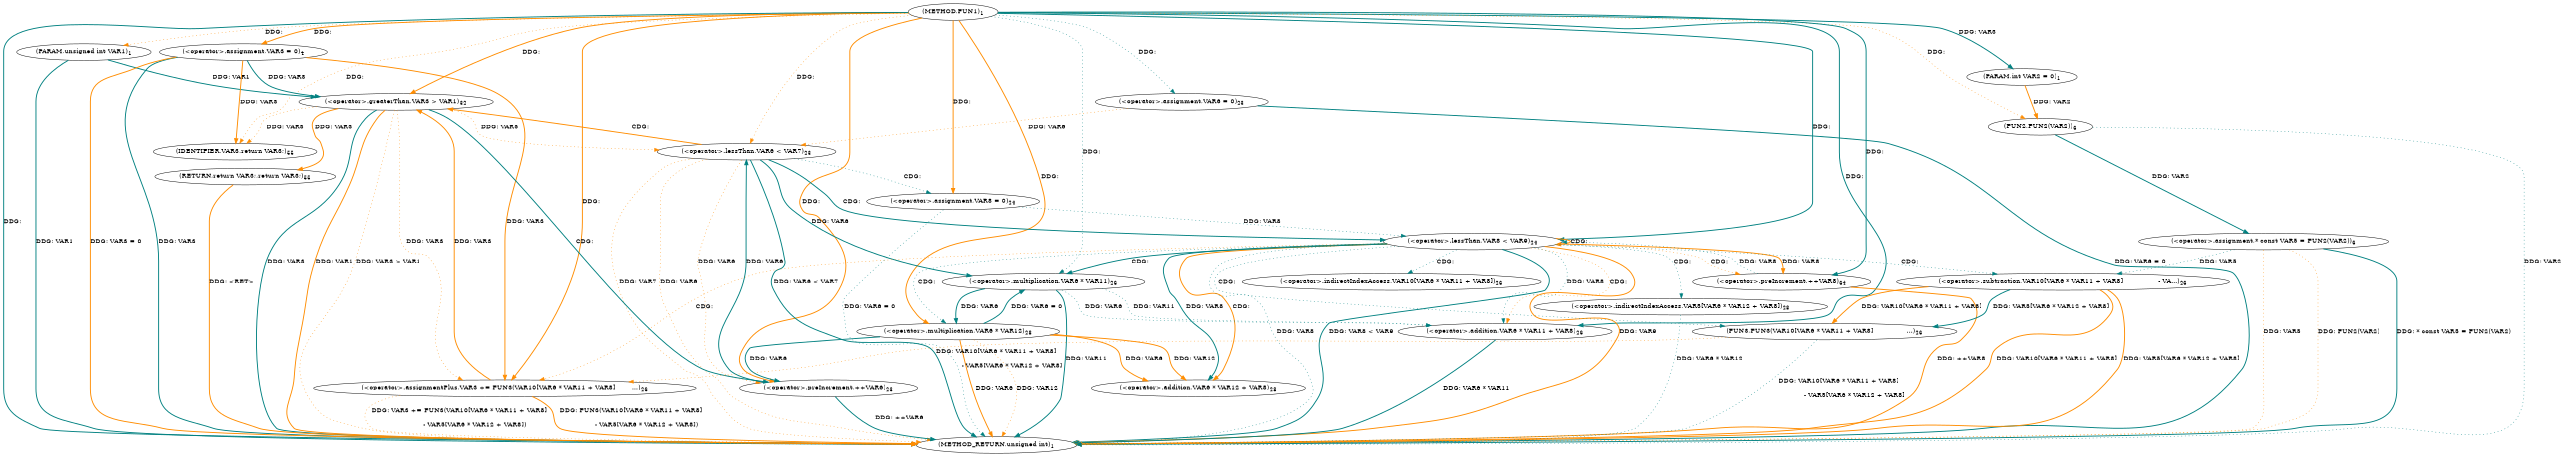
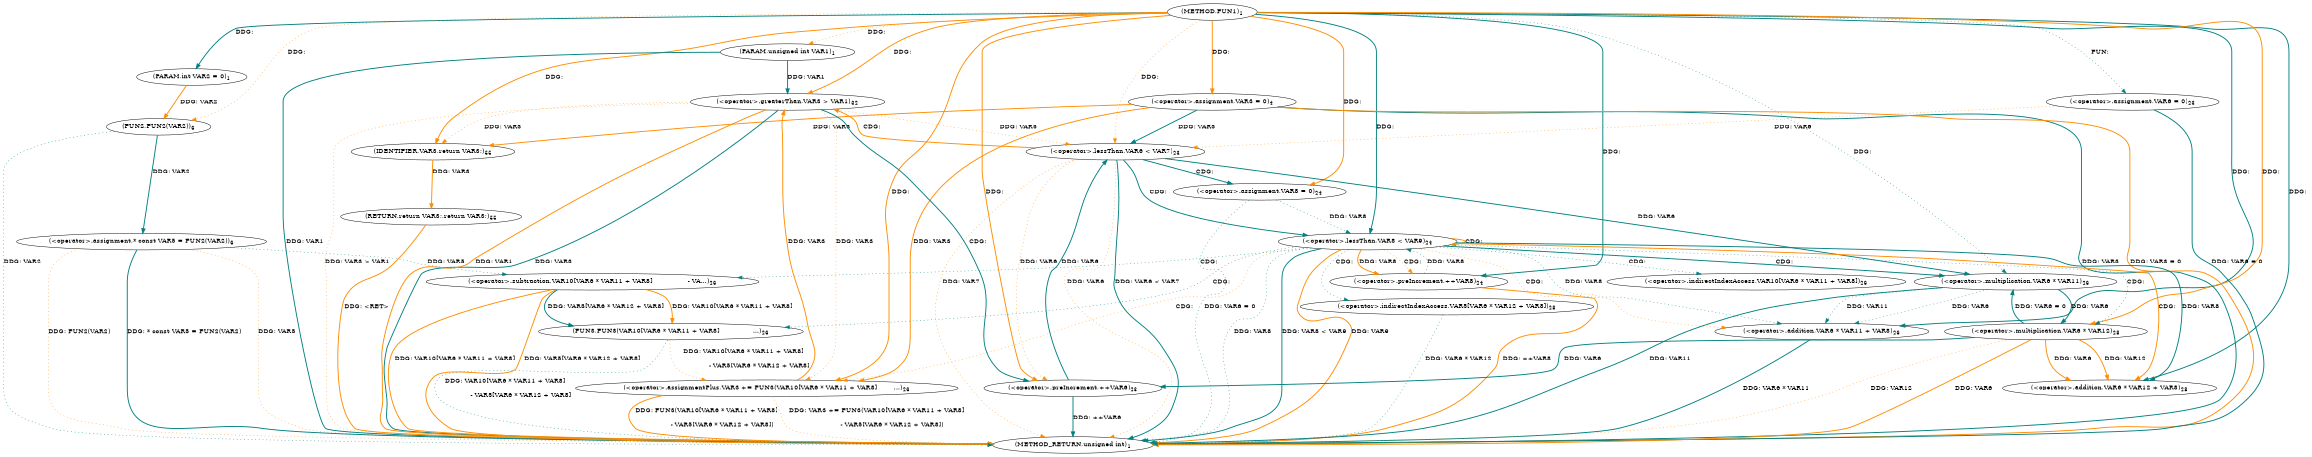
edge "(METHOD,FUN1)" -> "(IDENTIFIER,VAR3,return VAR3;)": style dotted -> bold
edge "(METHOD,FUN1)" -> "(PARAM,int VAR2 = 0)": label "DDG: VAR3" -> "DDG: "
edge "(METHOD,FUN1)" -> "(<operator>.assignment,VAR6 = 0)": label "DDG: " -> "FUN: "
edge "(<operator>.assignment,VAR3 = 0)" -> "(<operator>.greaterThan,VAR3 > VAR1)": now "(<operator>.assignment,VAR3 = 0)" -> "(<operator>.lessThan,VAR6 < VAR7)"
edge "(<operator>.greaterThan,VAR3 > VAR1)" -> "(RETURN,return VAR3;,return VAR3;)": now "(IDENTIFIER,VAR3,return VAR3;)" -> "(RETURN,return VAR3;,return VAR3;)"
edge "(<operator>.lessThan,VAR6 < VAR7)" -> "(<operator>.assignment,VAR8 = 0)": style dotted -> bold
edge "(METHOD,FUN1)" -> "(METHOD_RETURN,unsigned int)": now "(METHOD,FUN1)" -> "(<operator>.addition,VAR6 * VAR12 + VAR8)"
node "(<operator>.preIncrement,++VAR8)": text "64" -> "24"
